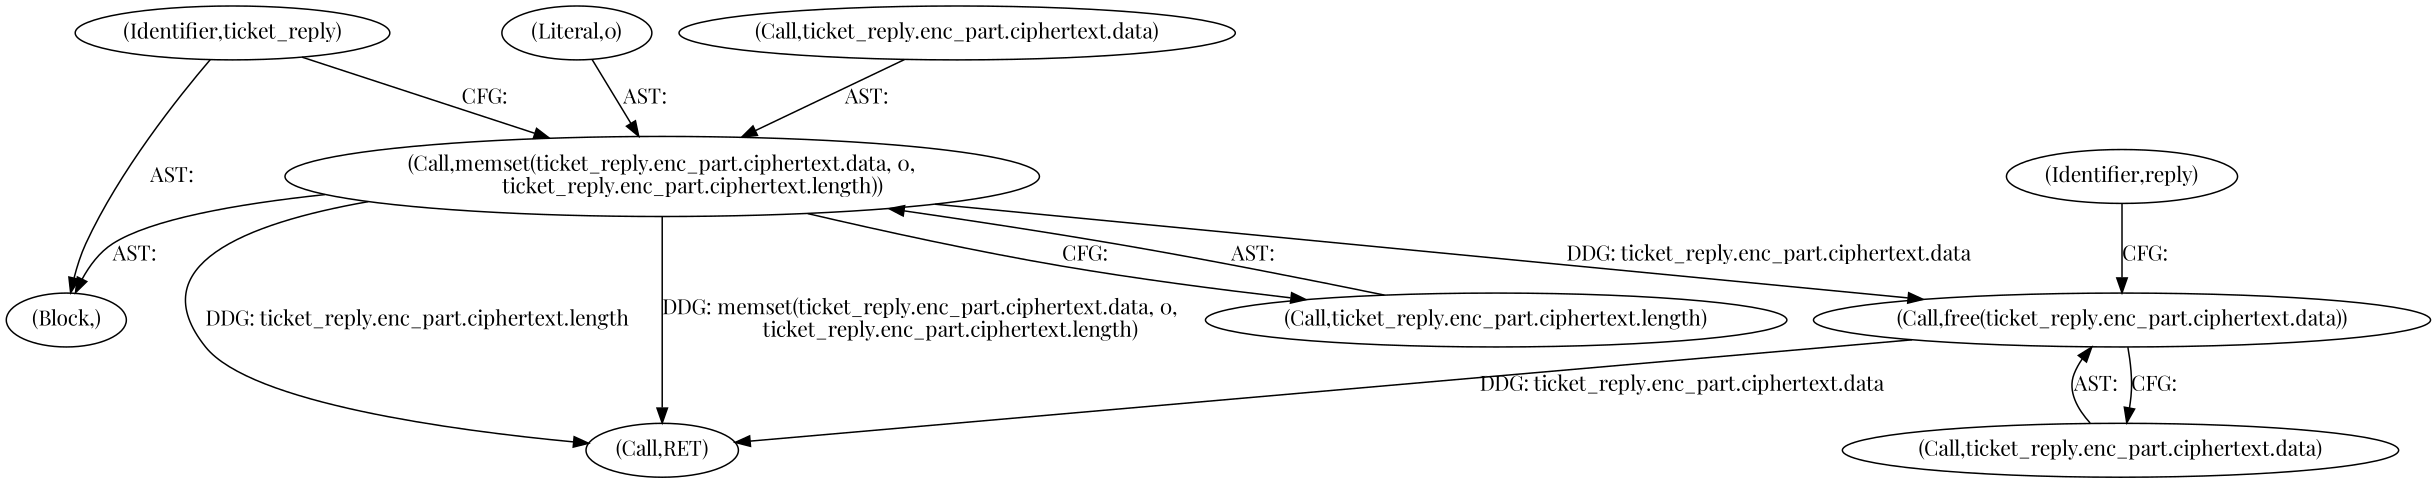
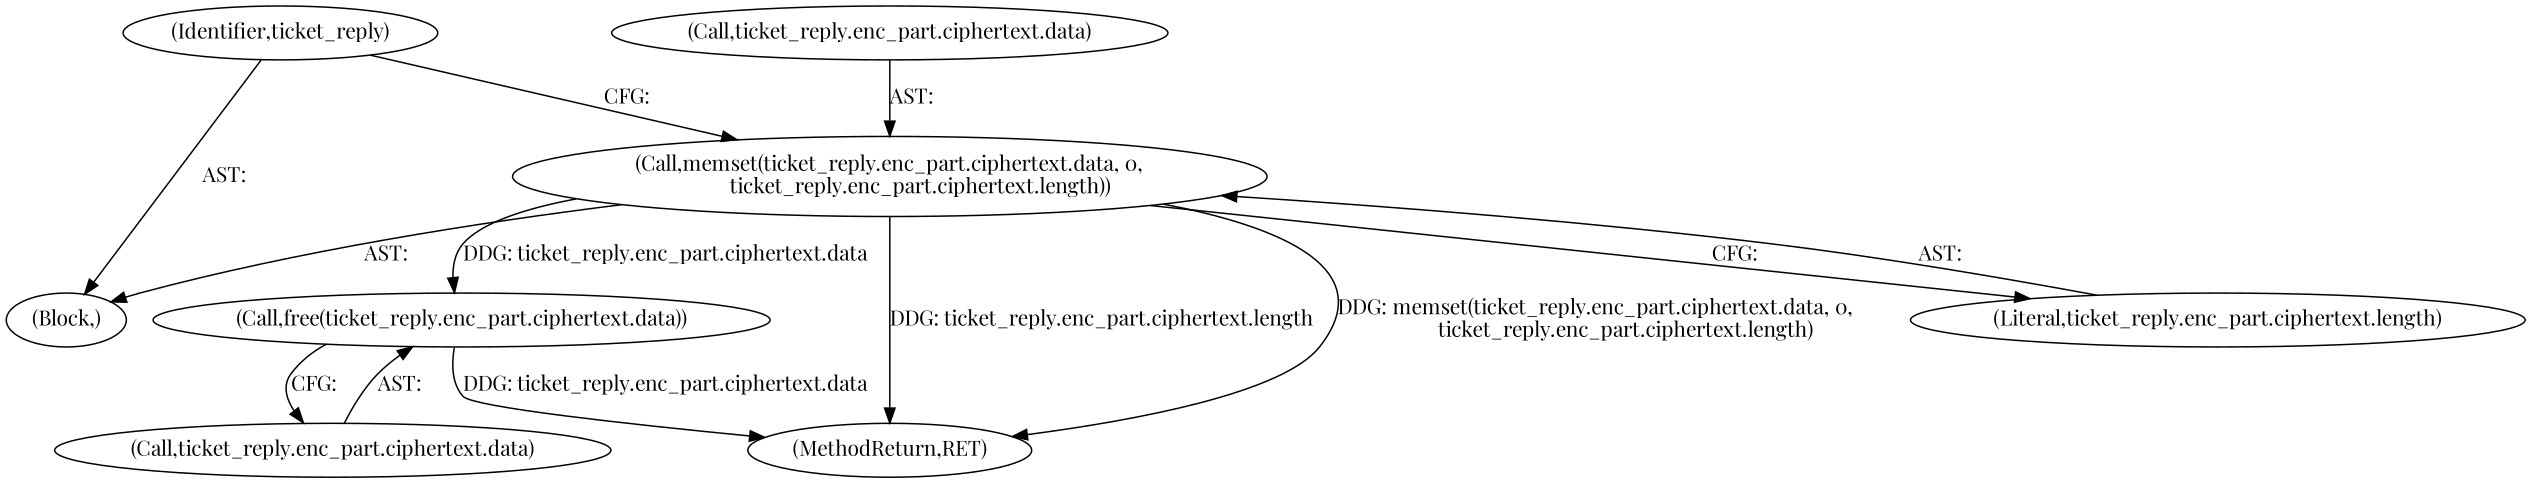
node "(Literal,0)": removed
node "(Identifier,reply)": removed
node "(Call,ticket_reply.enc_part.ciphertext.length)": label "(Call,ticket_reply.enc_part.ciphertext.length)" -> "(Literal,ticket_reply.enc_part.ciphertext.length)"
node "(Call,RET)": label "(Call,RET)" -> "(MethodReturn,RET)"
